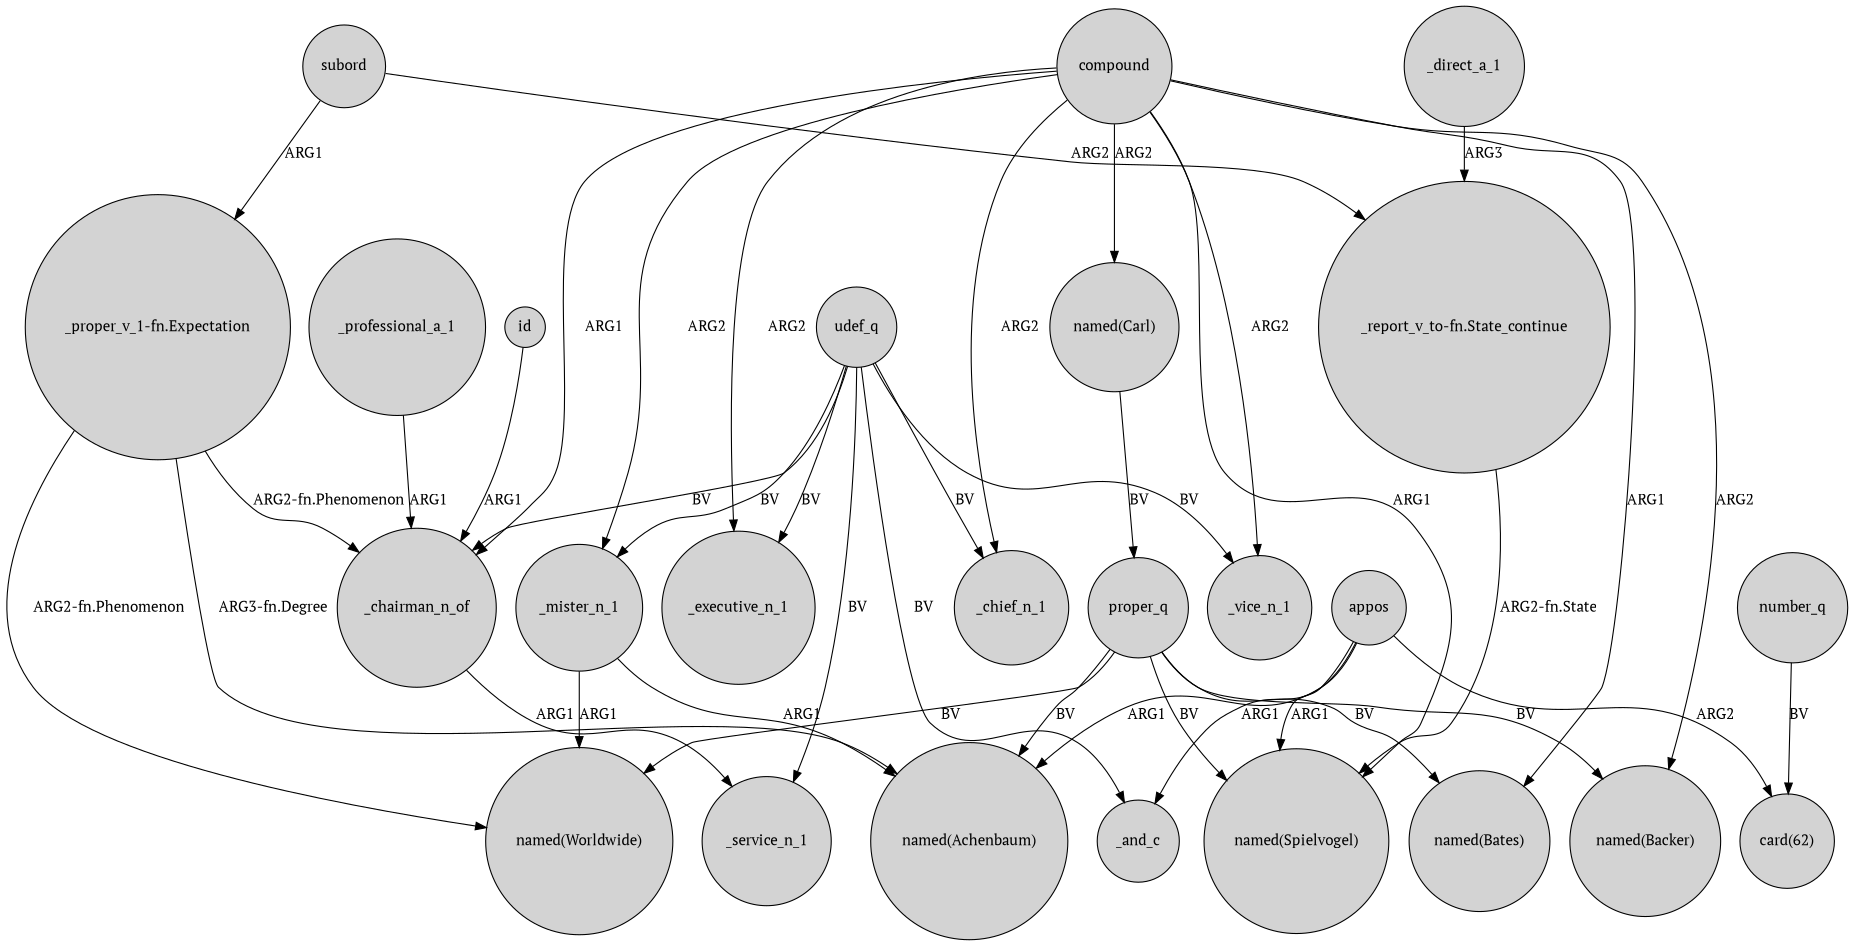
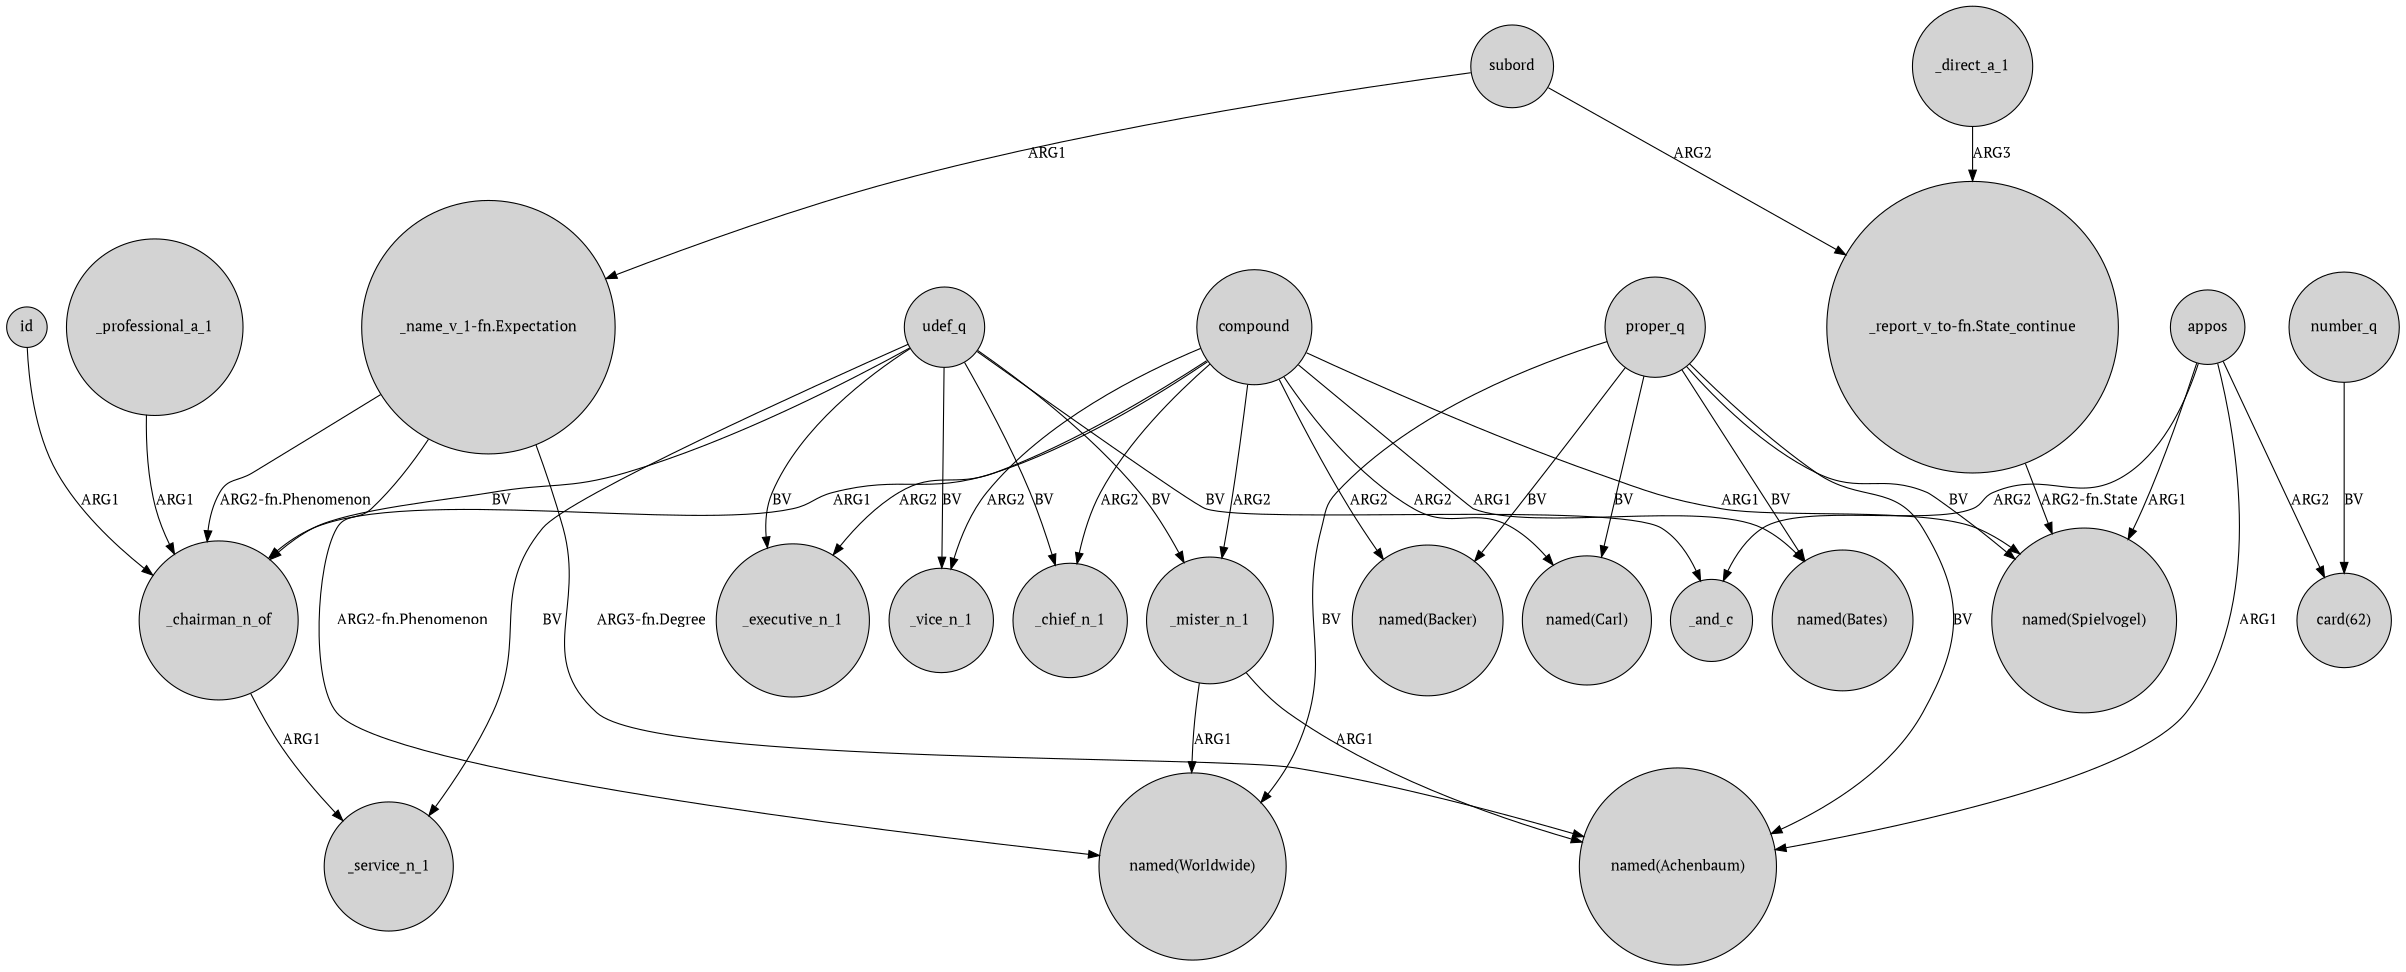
node "_proper_v_1-fn.Expectation": label "_proper_v_1-fn.Expectation" -> "_name_v_1-fn.Expectation"
edge "named(Carl)" -> "proper_q": reversed
edge "appos" -> "_and_c": label "ARG1" -> "ARG2"
